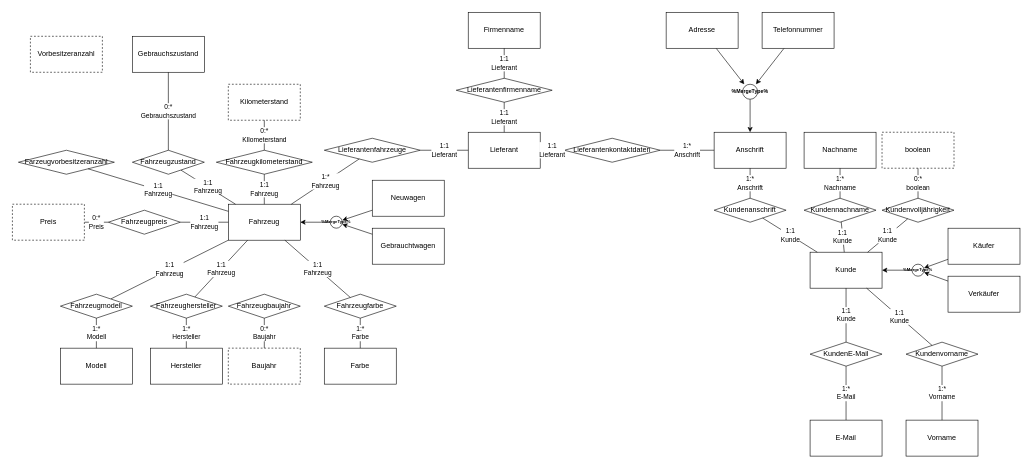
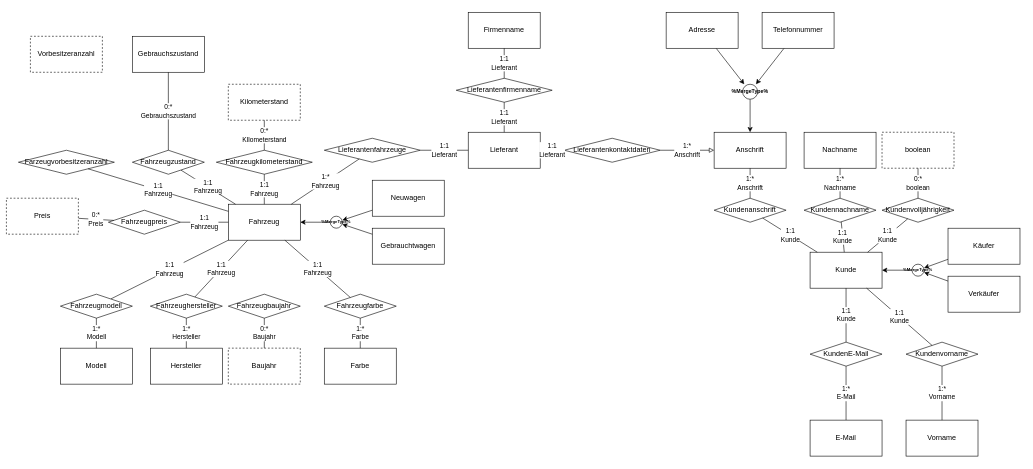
edge "Lieferantenkontaktdaten" -- "Anschrift": arrowhead none -> block
node "Preis": moved (48, 222) -> (42, 216)
